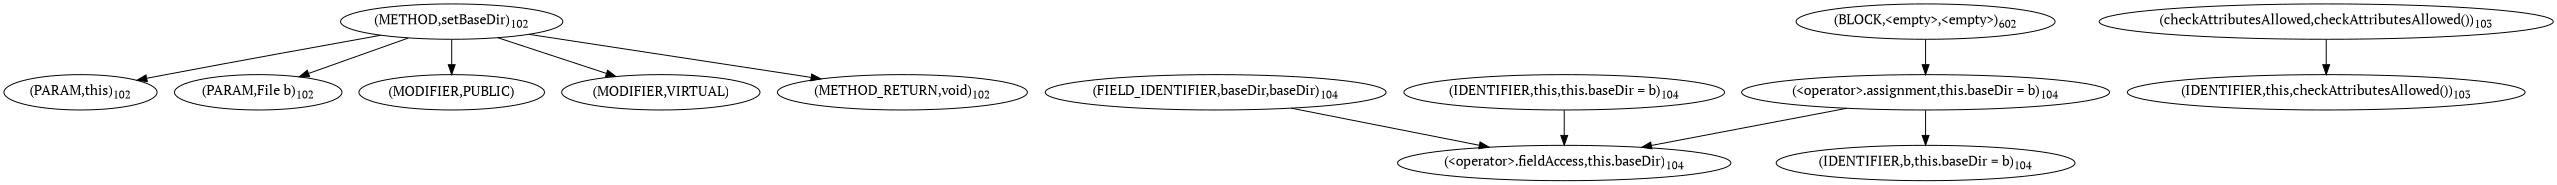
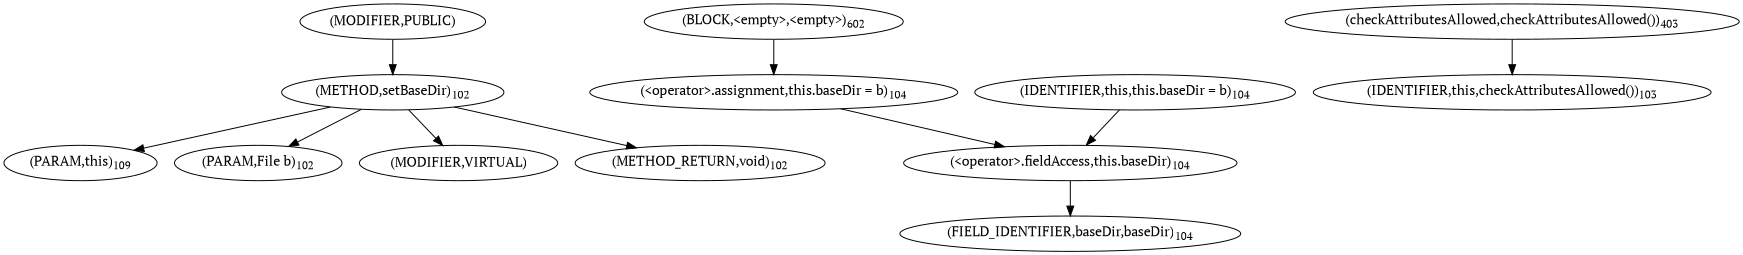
node "(checkAttributesAllowed,checkAttributesAllowed())": text "103" -> "403"
edge "(METHOD,setBaseDir)" -> "(MODIFIER,PUBLIC)": reversed
node "(PARAM,this)": text "102" -> "109"
edge "(FIELD_IDENTIFIER,baseDir,baseDir)" -> "(<operator>.fieldAccess,this.baseDir)": reversed
node "(IDENTIFIER,b,this.baseDir = b)": removed
